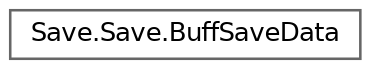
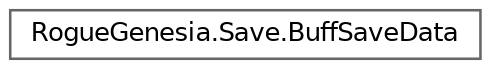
node "Save.Save.BuffSaveData": label "Save.Save.BuffSaveData" -> "RogueGenesia.Save.BuffSaveData"
